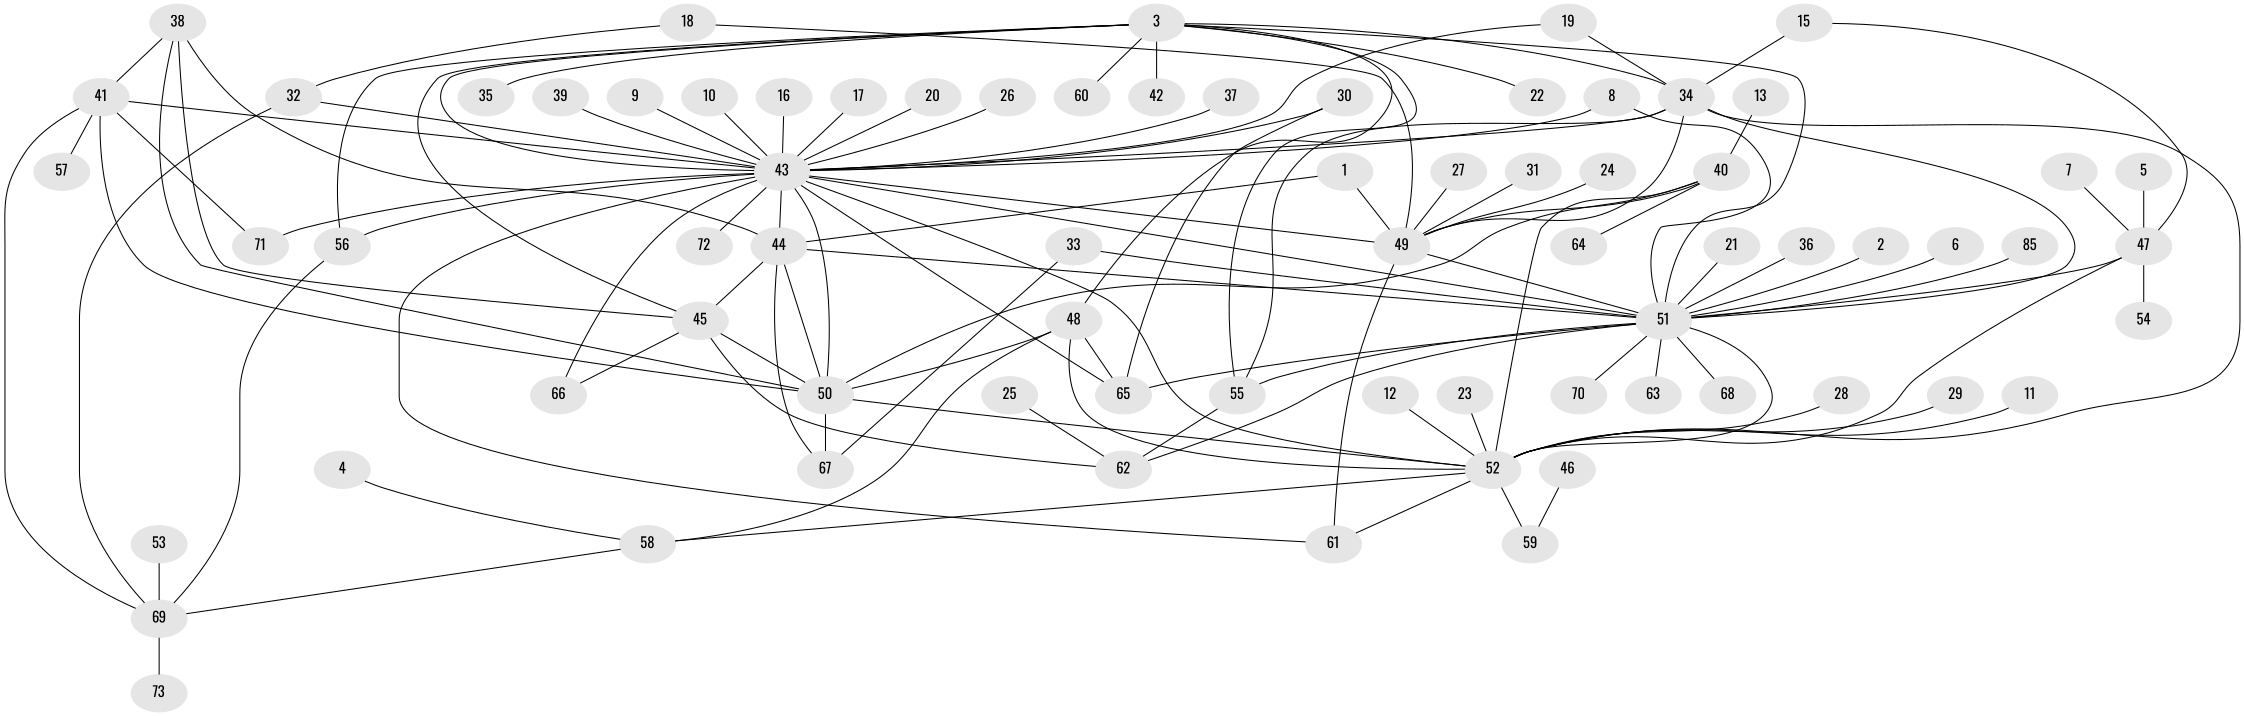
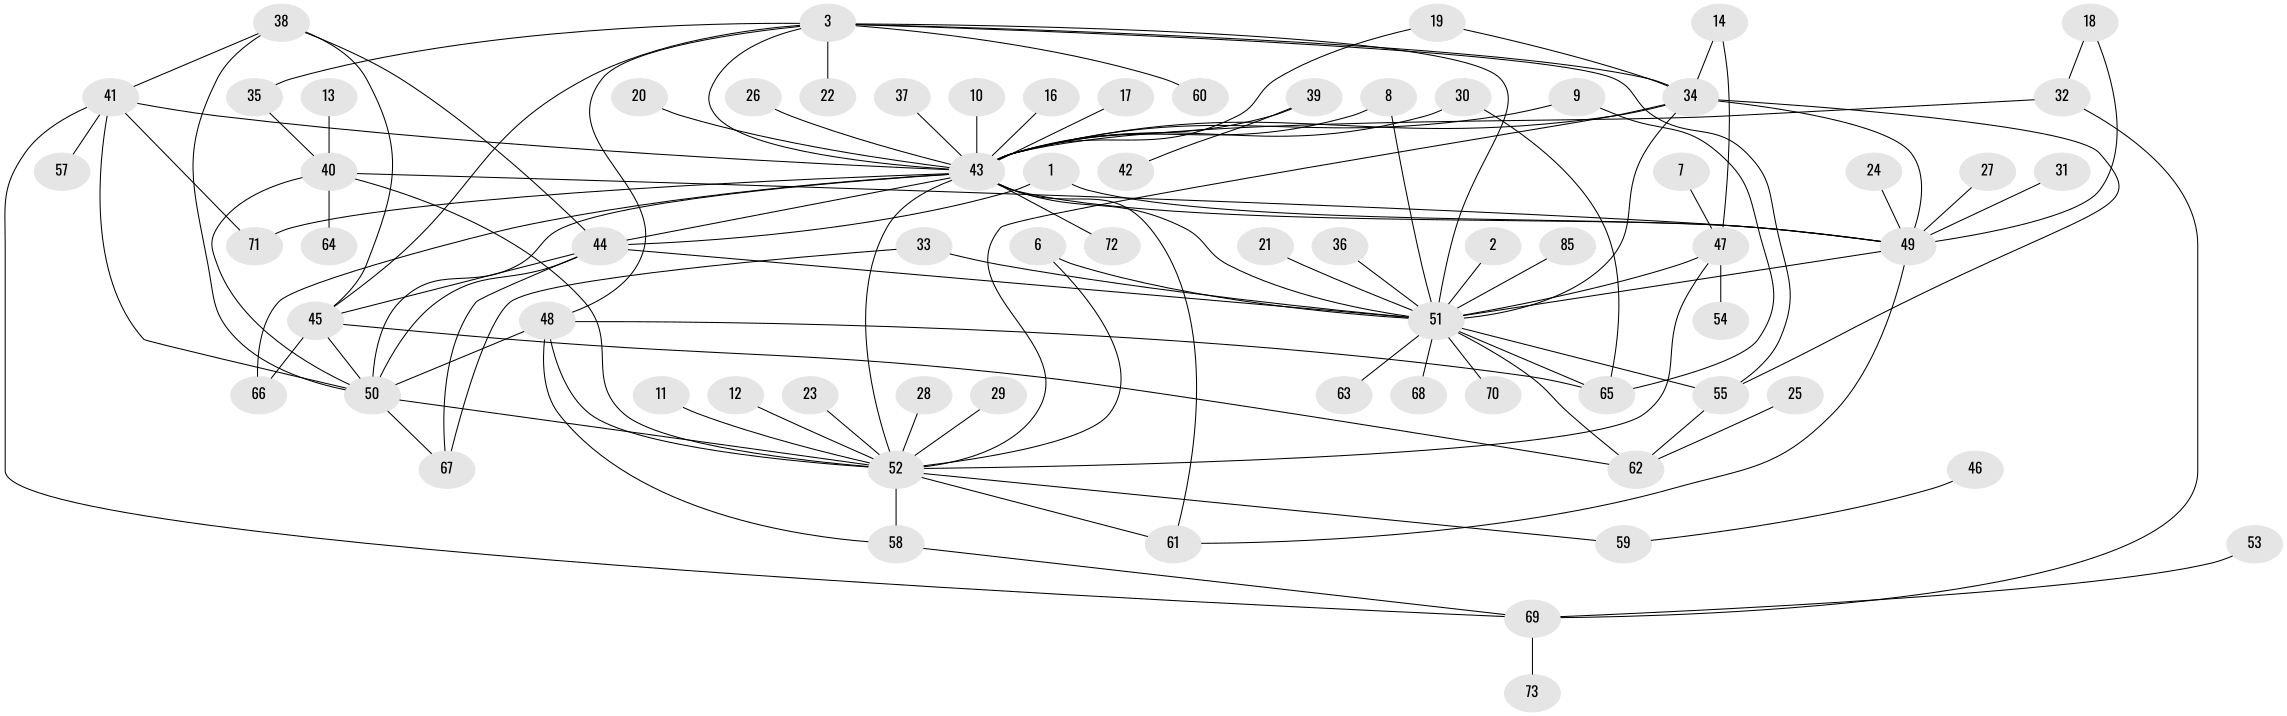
node "15": label "15" -> "14"
edge "3" -- "42": now "39" -- "42"
edge "35" -- "40": added
node "5": removed
node "56": removed
edge "43" -- "65": now "9" -- "65"
edge "51" -- "52": now "6" -- "52"
node "4": removed
